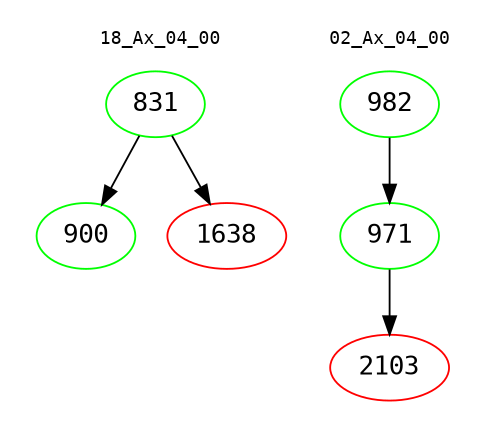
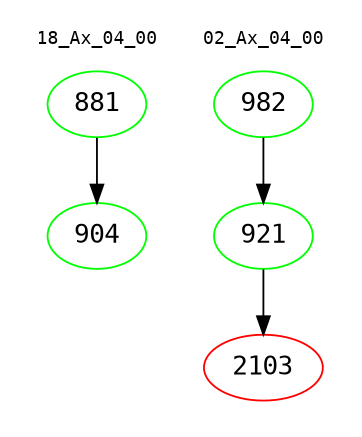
node "831": label "831" -> "881"
node "900": label "900" -> "904"
node "1638": removed
node "971": label "971" -> "921"
